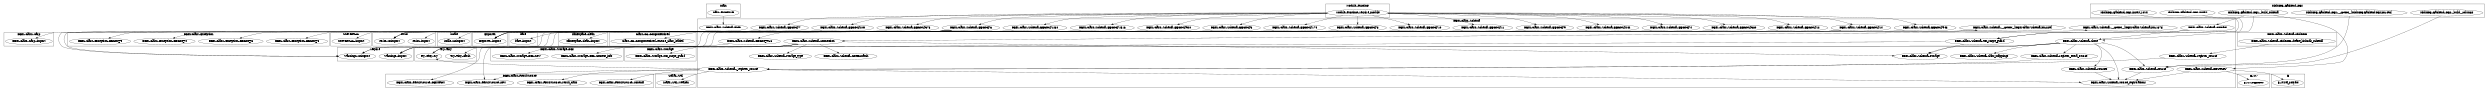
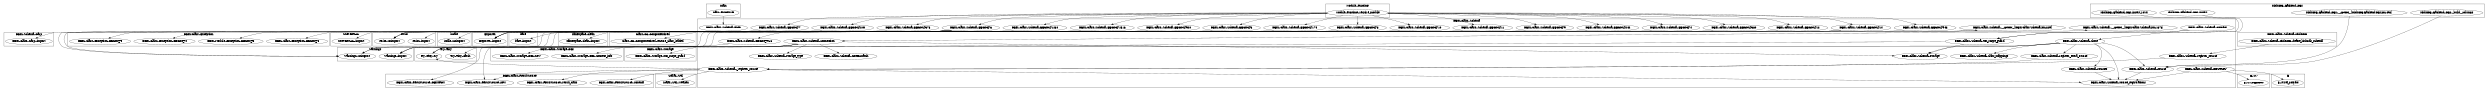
node "KiokuDB::Backend::DBI::_build_schema": removed
cluster "DBIx::Class::Carp": label "DBIx::Class::Carp" -> "DBIx::Schema::Carp"
node "DBIx::Class::Exception::BEGIN@3": label "DBIx::Class::Exception::BEGIN@3" -> "DBIx::Module::Exception::BEGIN@3"
cluster "require": label "require" -> "warnings"
